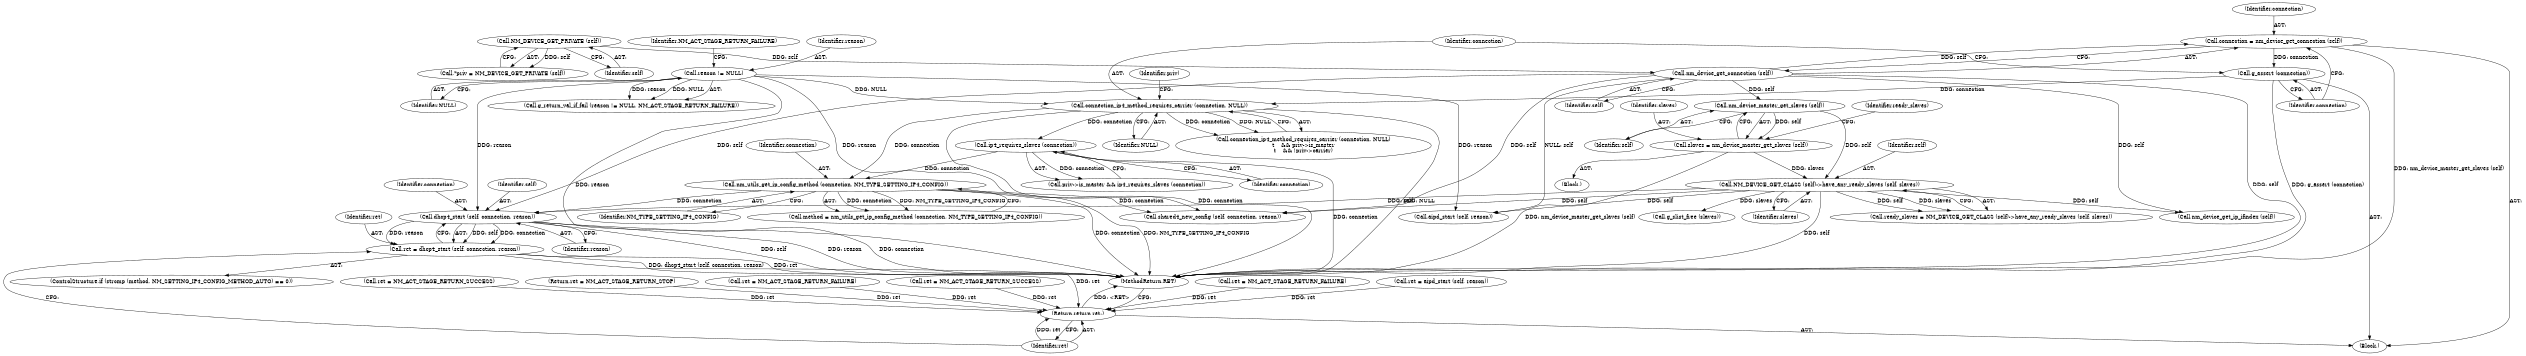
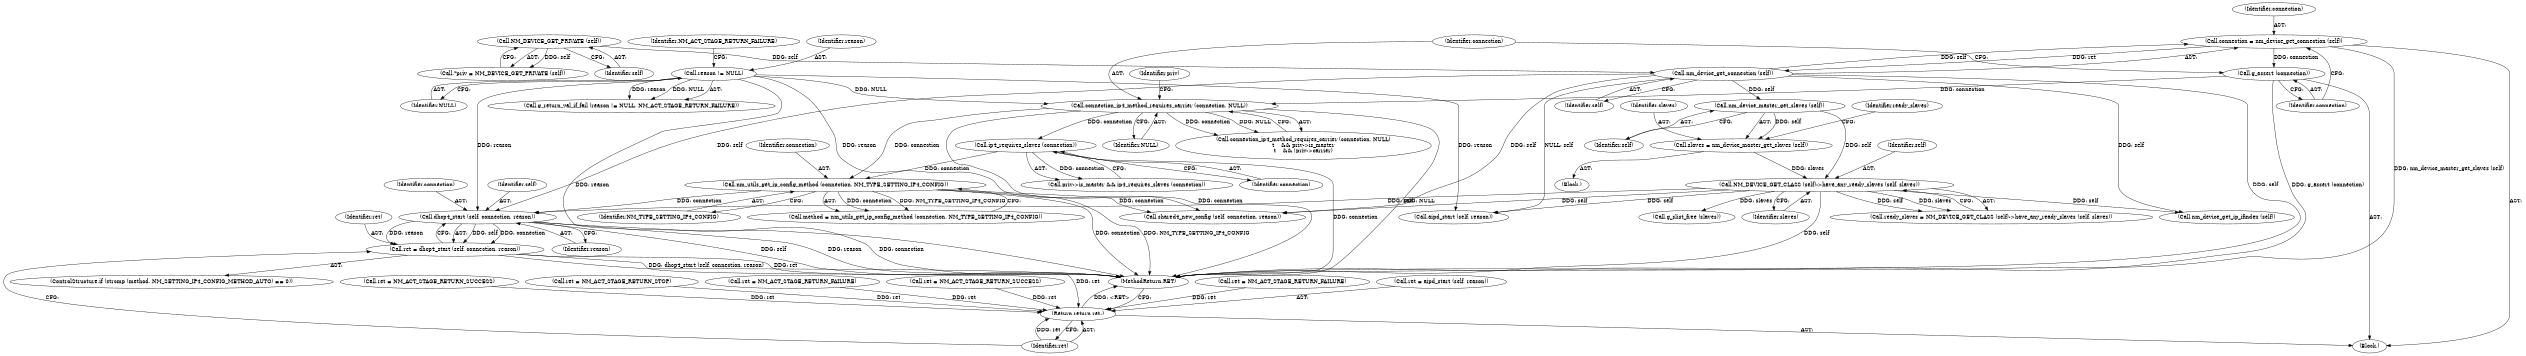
edge "(Call,connection = nm_device_get_connection (self))" -> "(Call,nm_device_get_connection (self))": label "CFG: " -> "DDG: ret"
edge "(Call,slaves = nm_device_master_get_slaves (self))" -> "(Call,nm_device_master_get_slaves (self))": removed, label "CFG:"
edge "(Call,slaves = nm_device_master_get_slaves (self))" -> "(MethodReturn,RET)": removed, label "DDG: nm_device_master_get_slaves (self)"
node "(Return,ret = NM_ACT_STAGE_RETURN_STOP)": label "(Return,ret = NM_ACT_STAGE_RETURN_STOP)" -> "(Call,ret = NM_ACT_STAGE_RETURN_STOP)"
edge "(Call,ret = aipd_start (self, reason))" -> "(Return,return ret;)": label "DDG: ret" -> "AST: "
